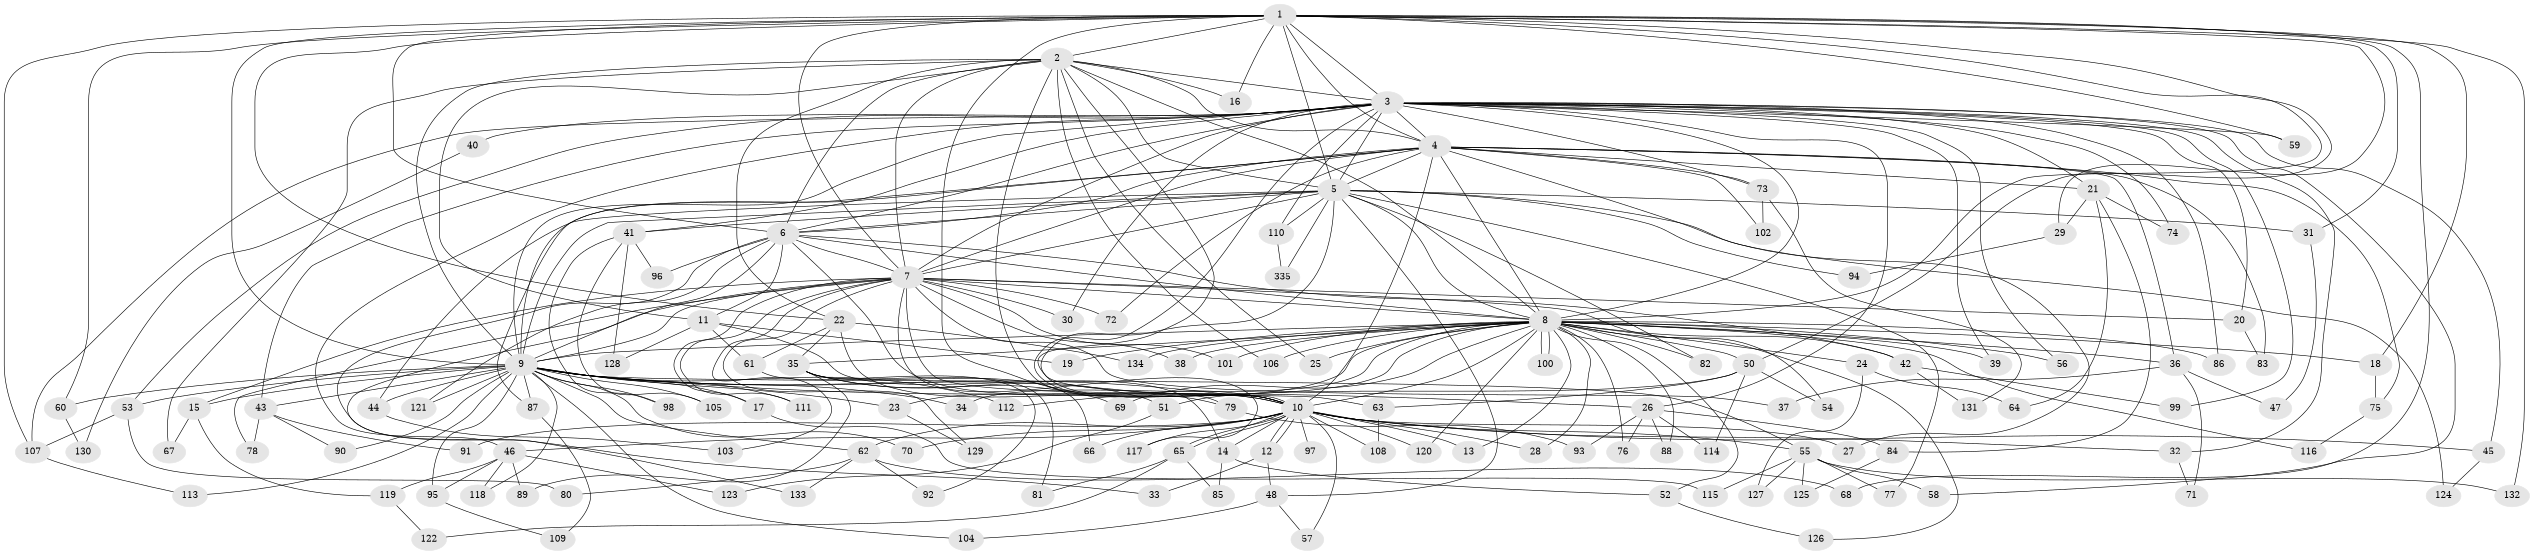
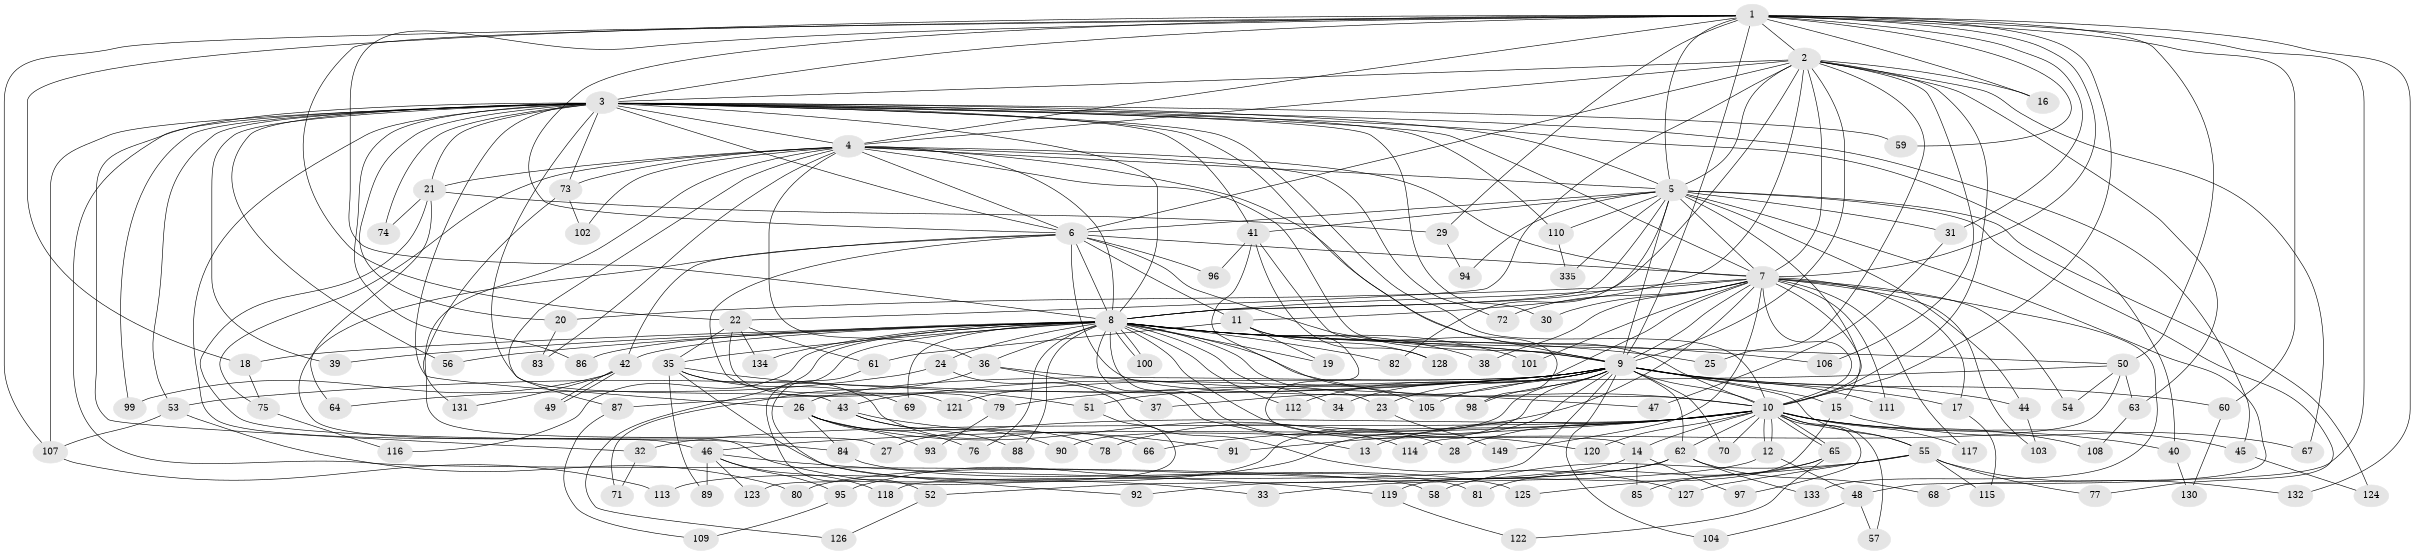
node "49": added
edge "10" -- "40": added
node "129": label "129" -> "149"
edge "14" -- "97": added
